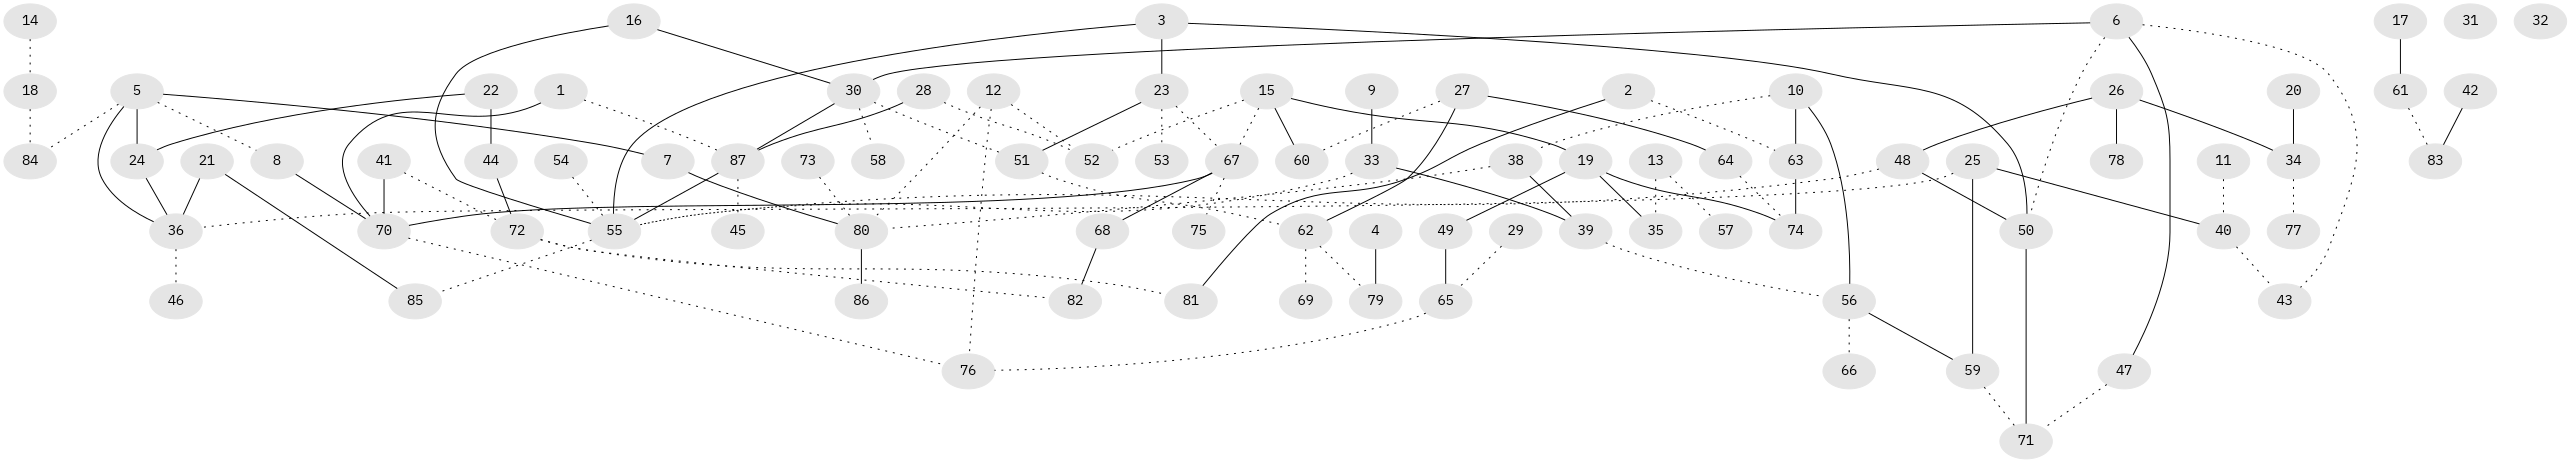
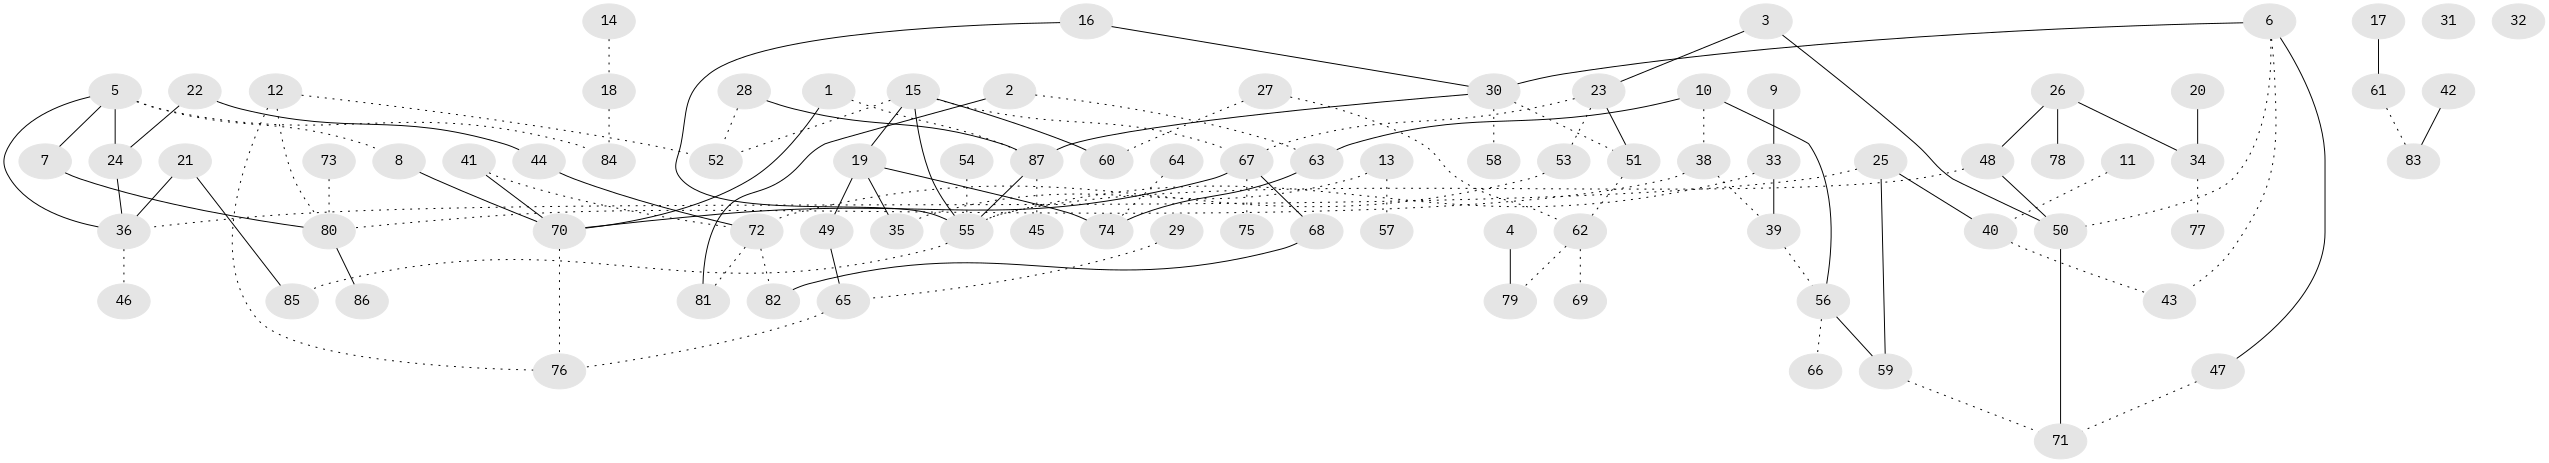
edge "3" -- "55": now "15" -- "55"
edge "27" -- "64": removed
edge "27" -- "62": style solid -> dotted
edge "53" -- "72": added
edge "38" -- "39": style solid -> dotted
